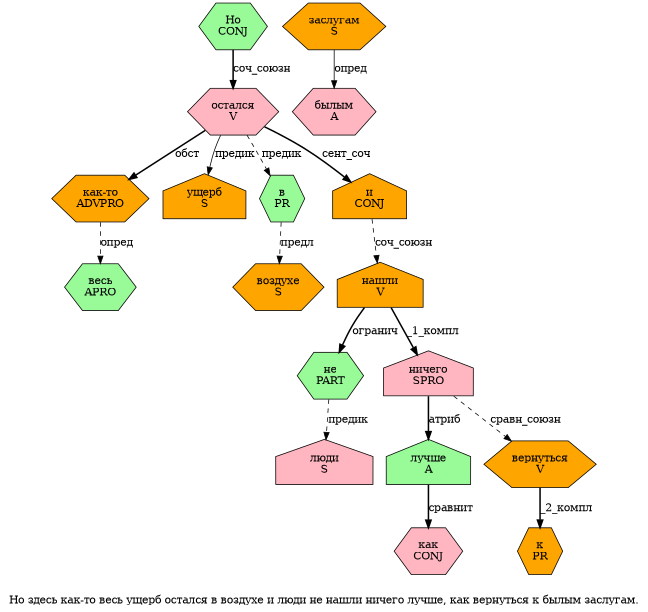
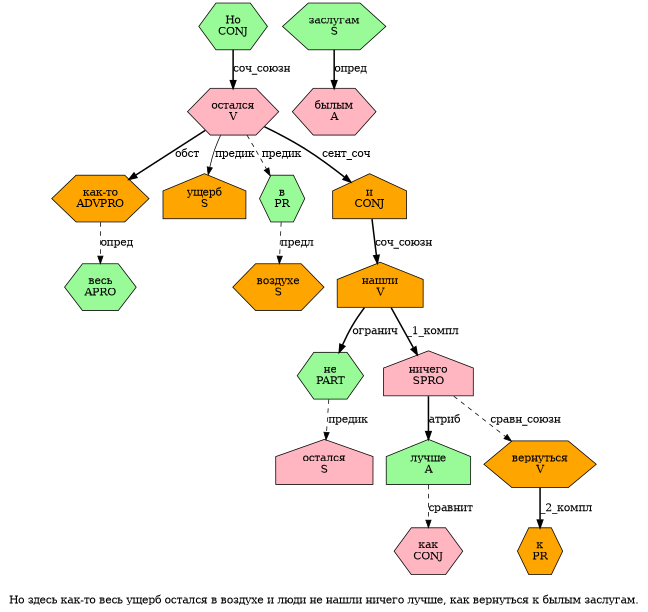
node "заслугам S": fillcolor orange -> palegreen
edge "заслугам S" -> "былым A": style solid -> bold
edge "и CONJ" -> "нашли V": style dashed -> bold
node "люди S": label "люди S" -> "остался S"
edge "лучше A" -> "как CONJ": style bold -> dashed
